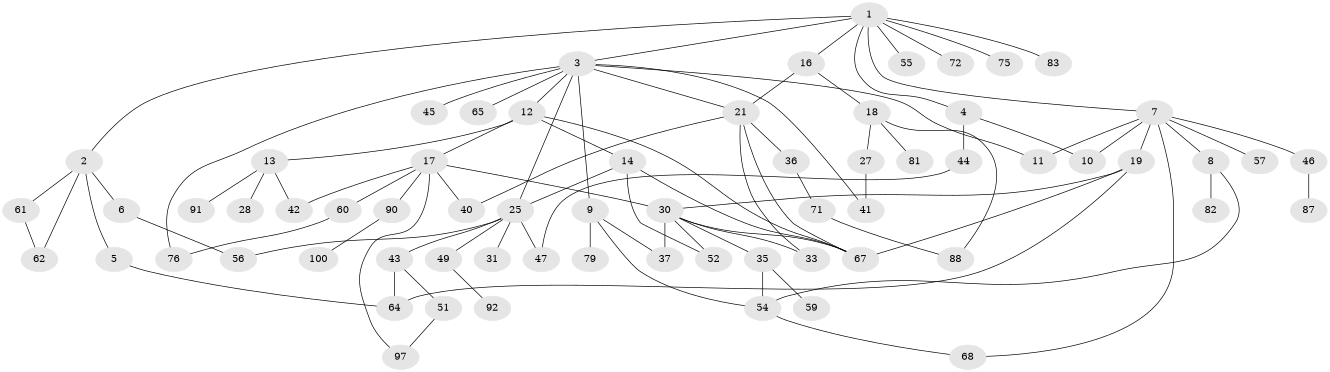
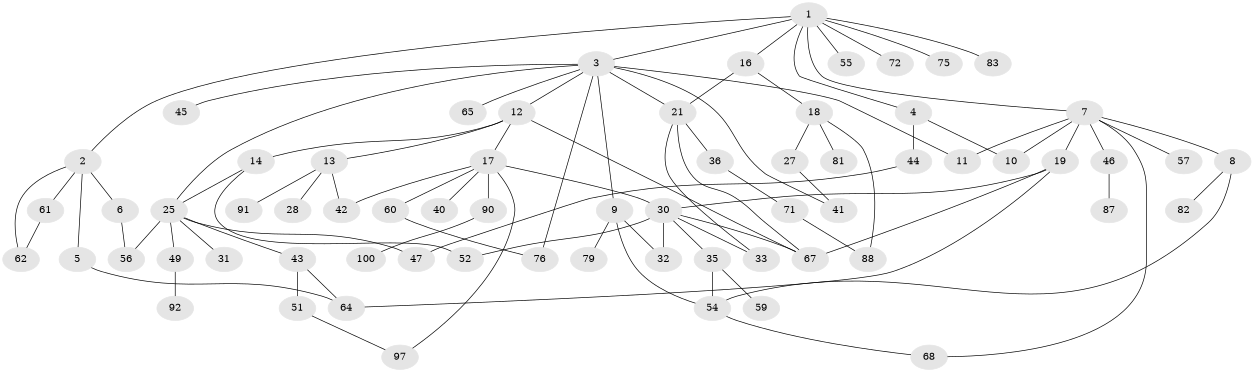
edge "21" -- "40": removed
edge "14" -- "67": removed
node "37": label "37" -> "32"
